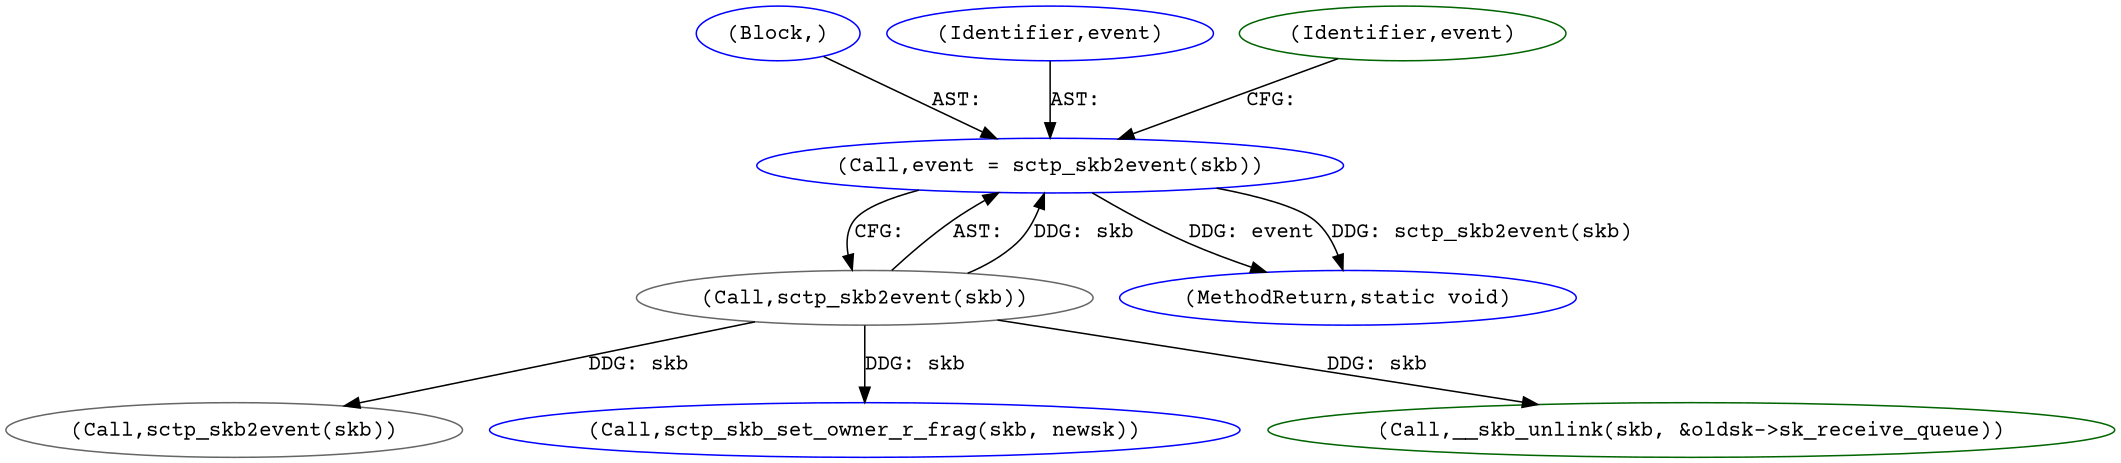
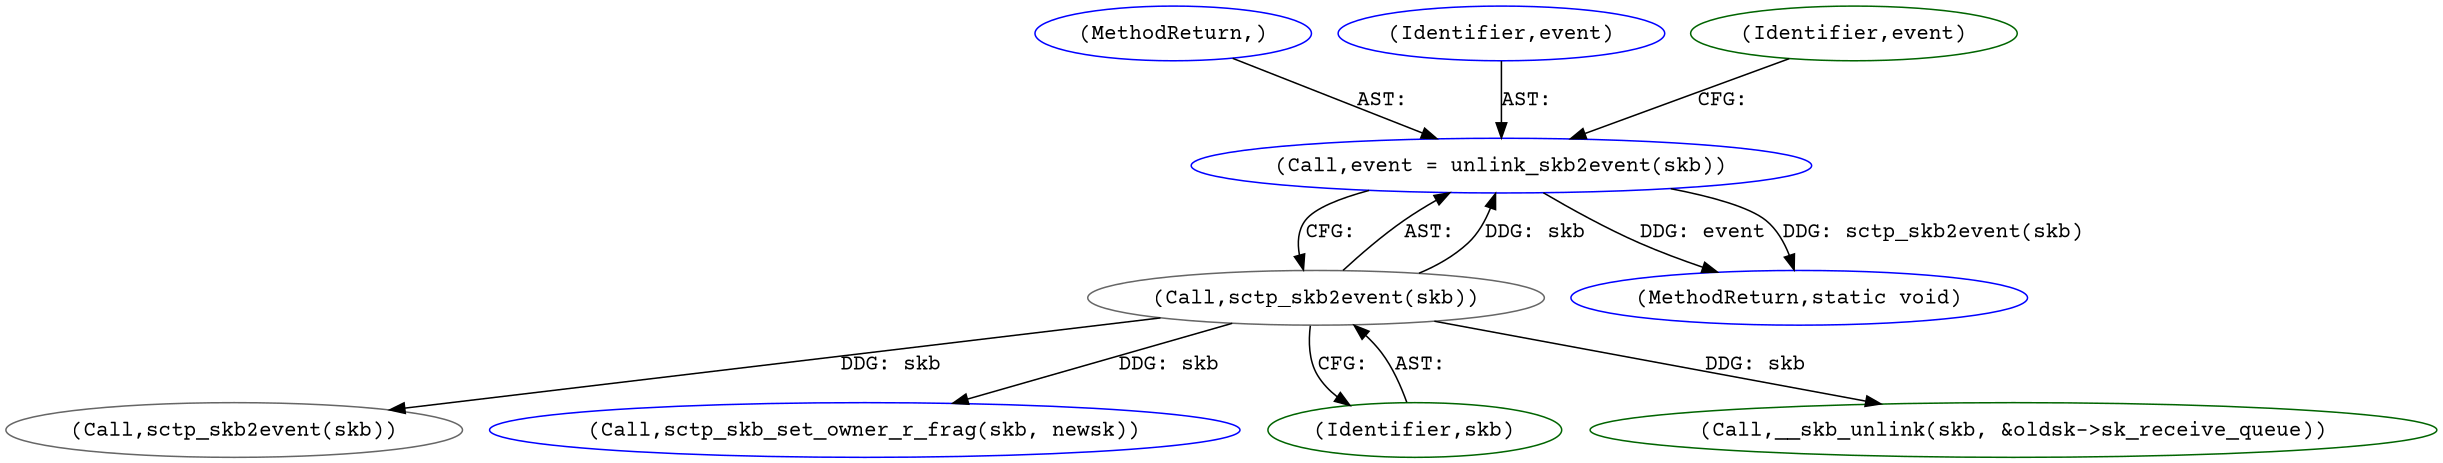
node "(Block,)": label "(Block,)" -> "(MethodReturn,)"
node "(Call,event = sctp_skb2event(skb))": label "(Call,event = sctp_skb2event(skb))" -> "(Call,event = unlink_skb2event(skb))"
node "(Identifier,skb)": added
